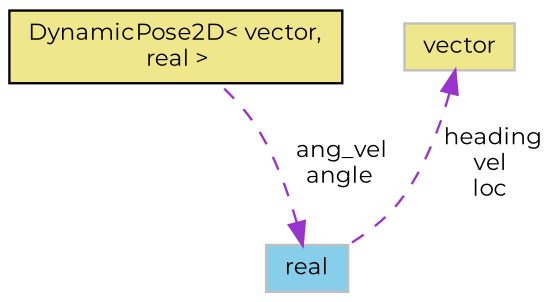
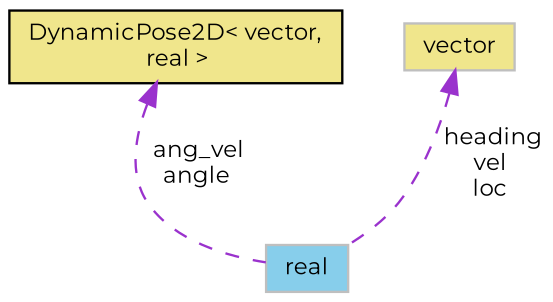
edge "DynamicPose2D< vector, real >" -> "real": reversed
